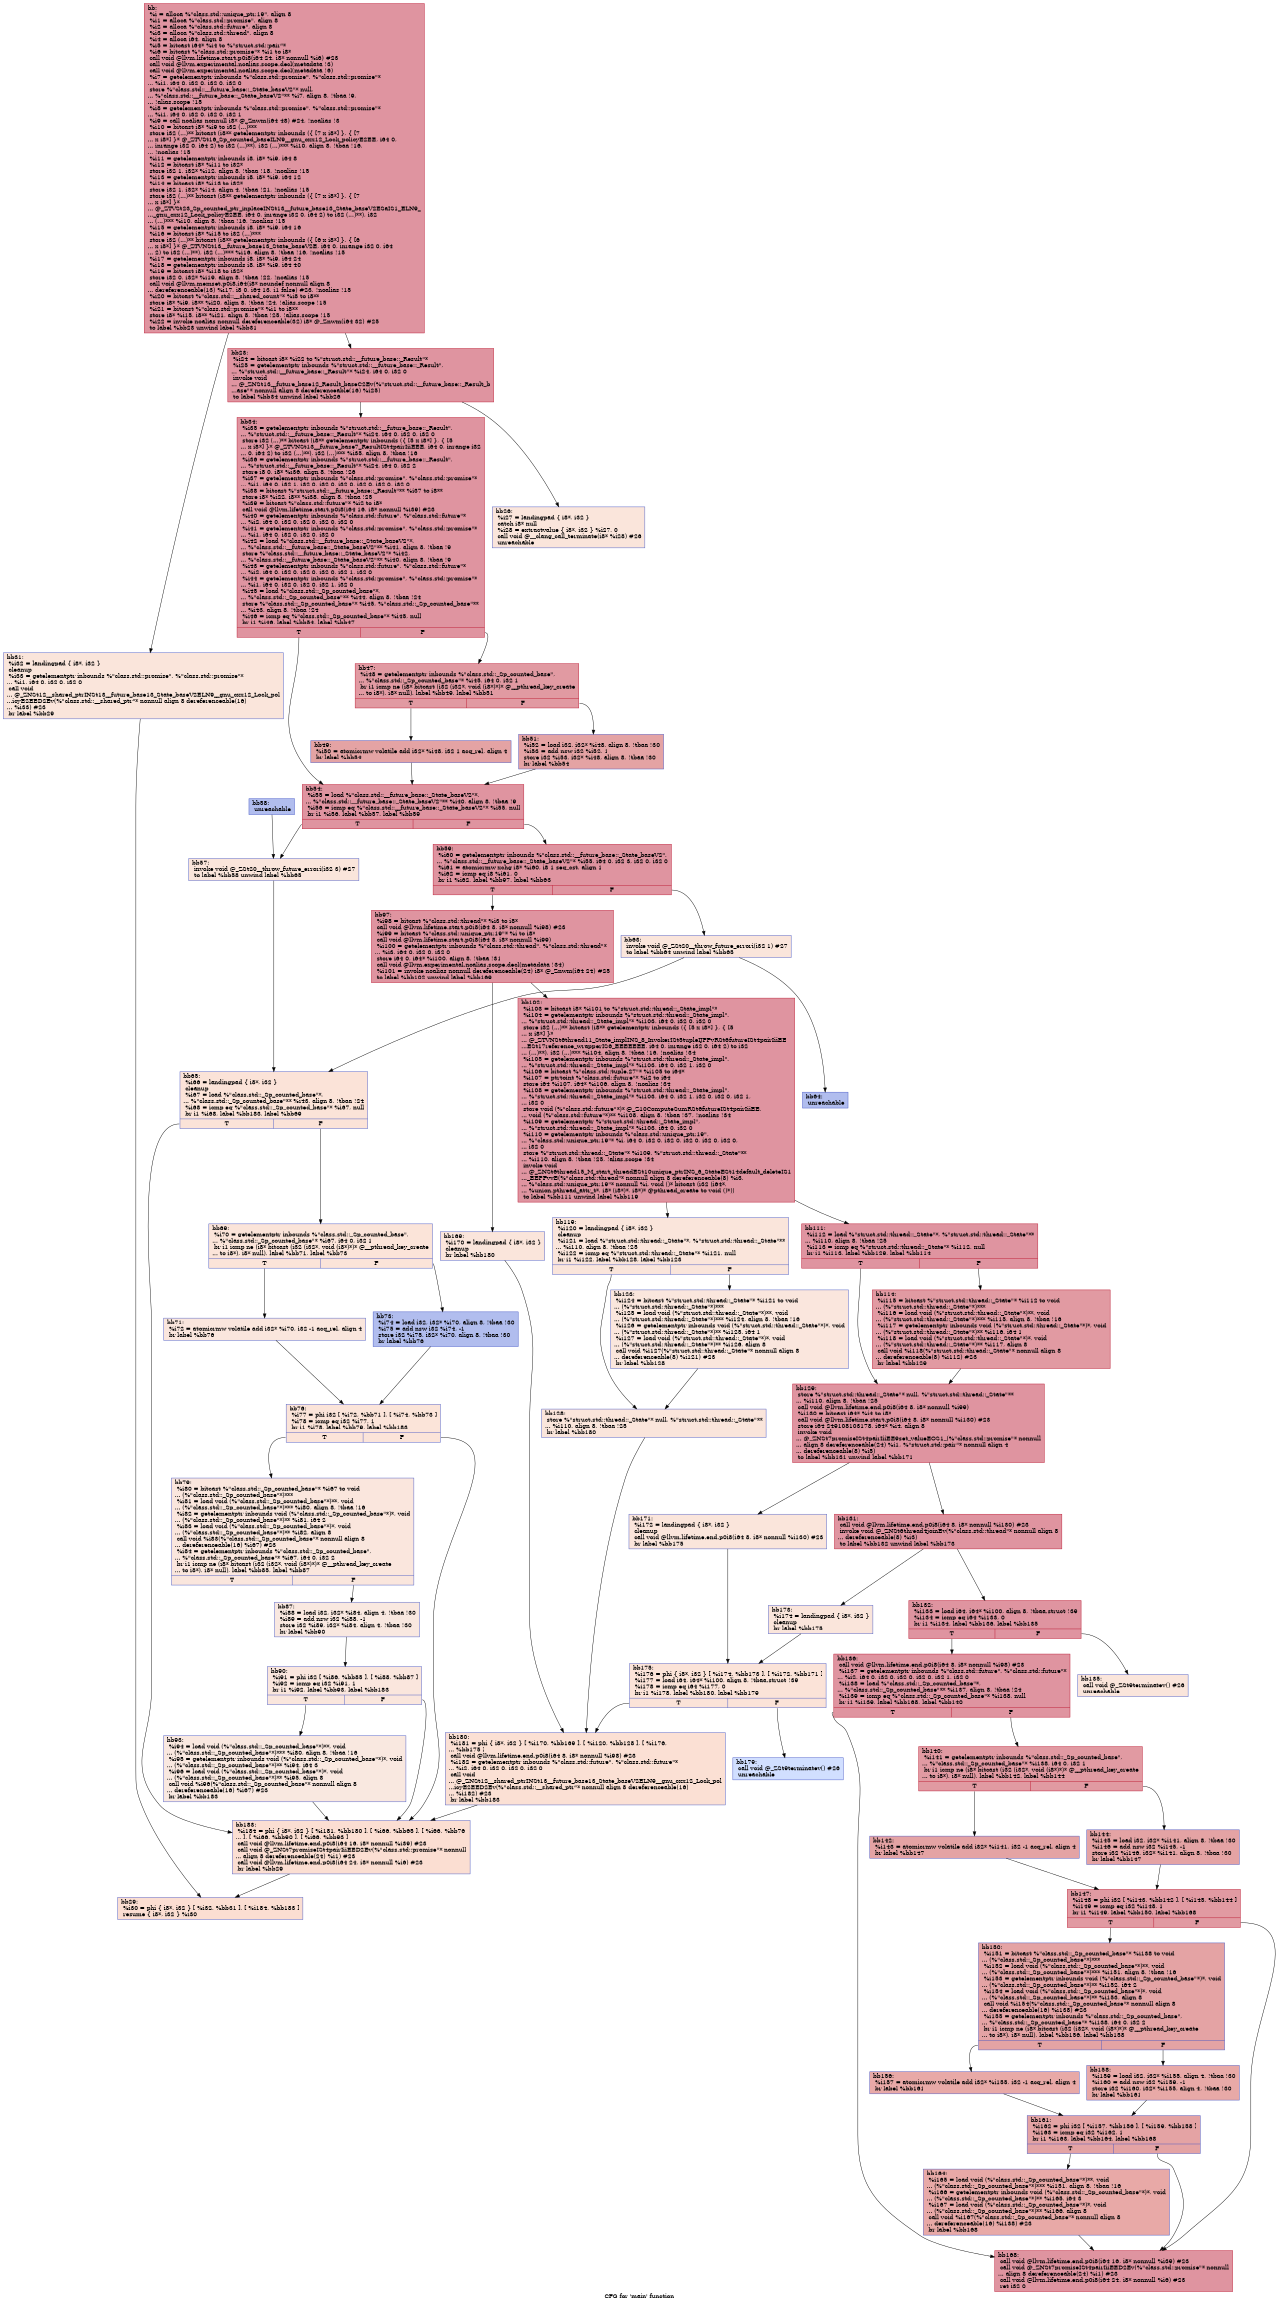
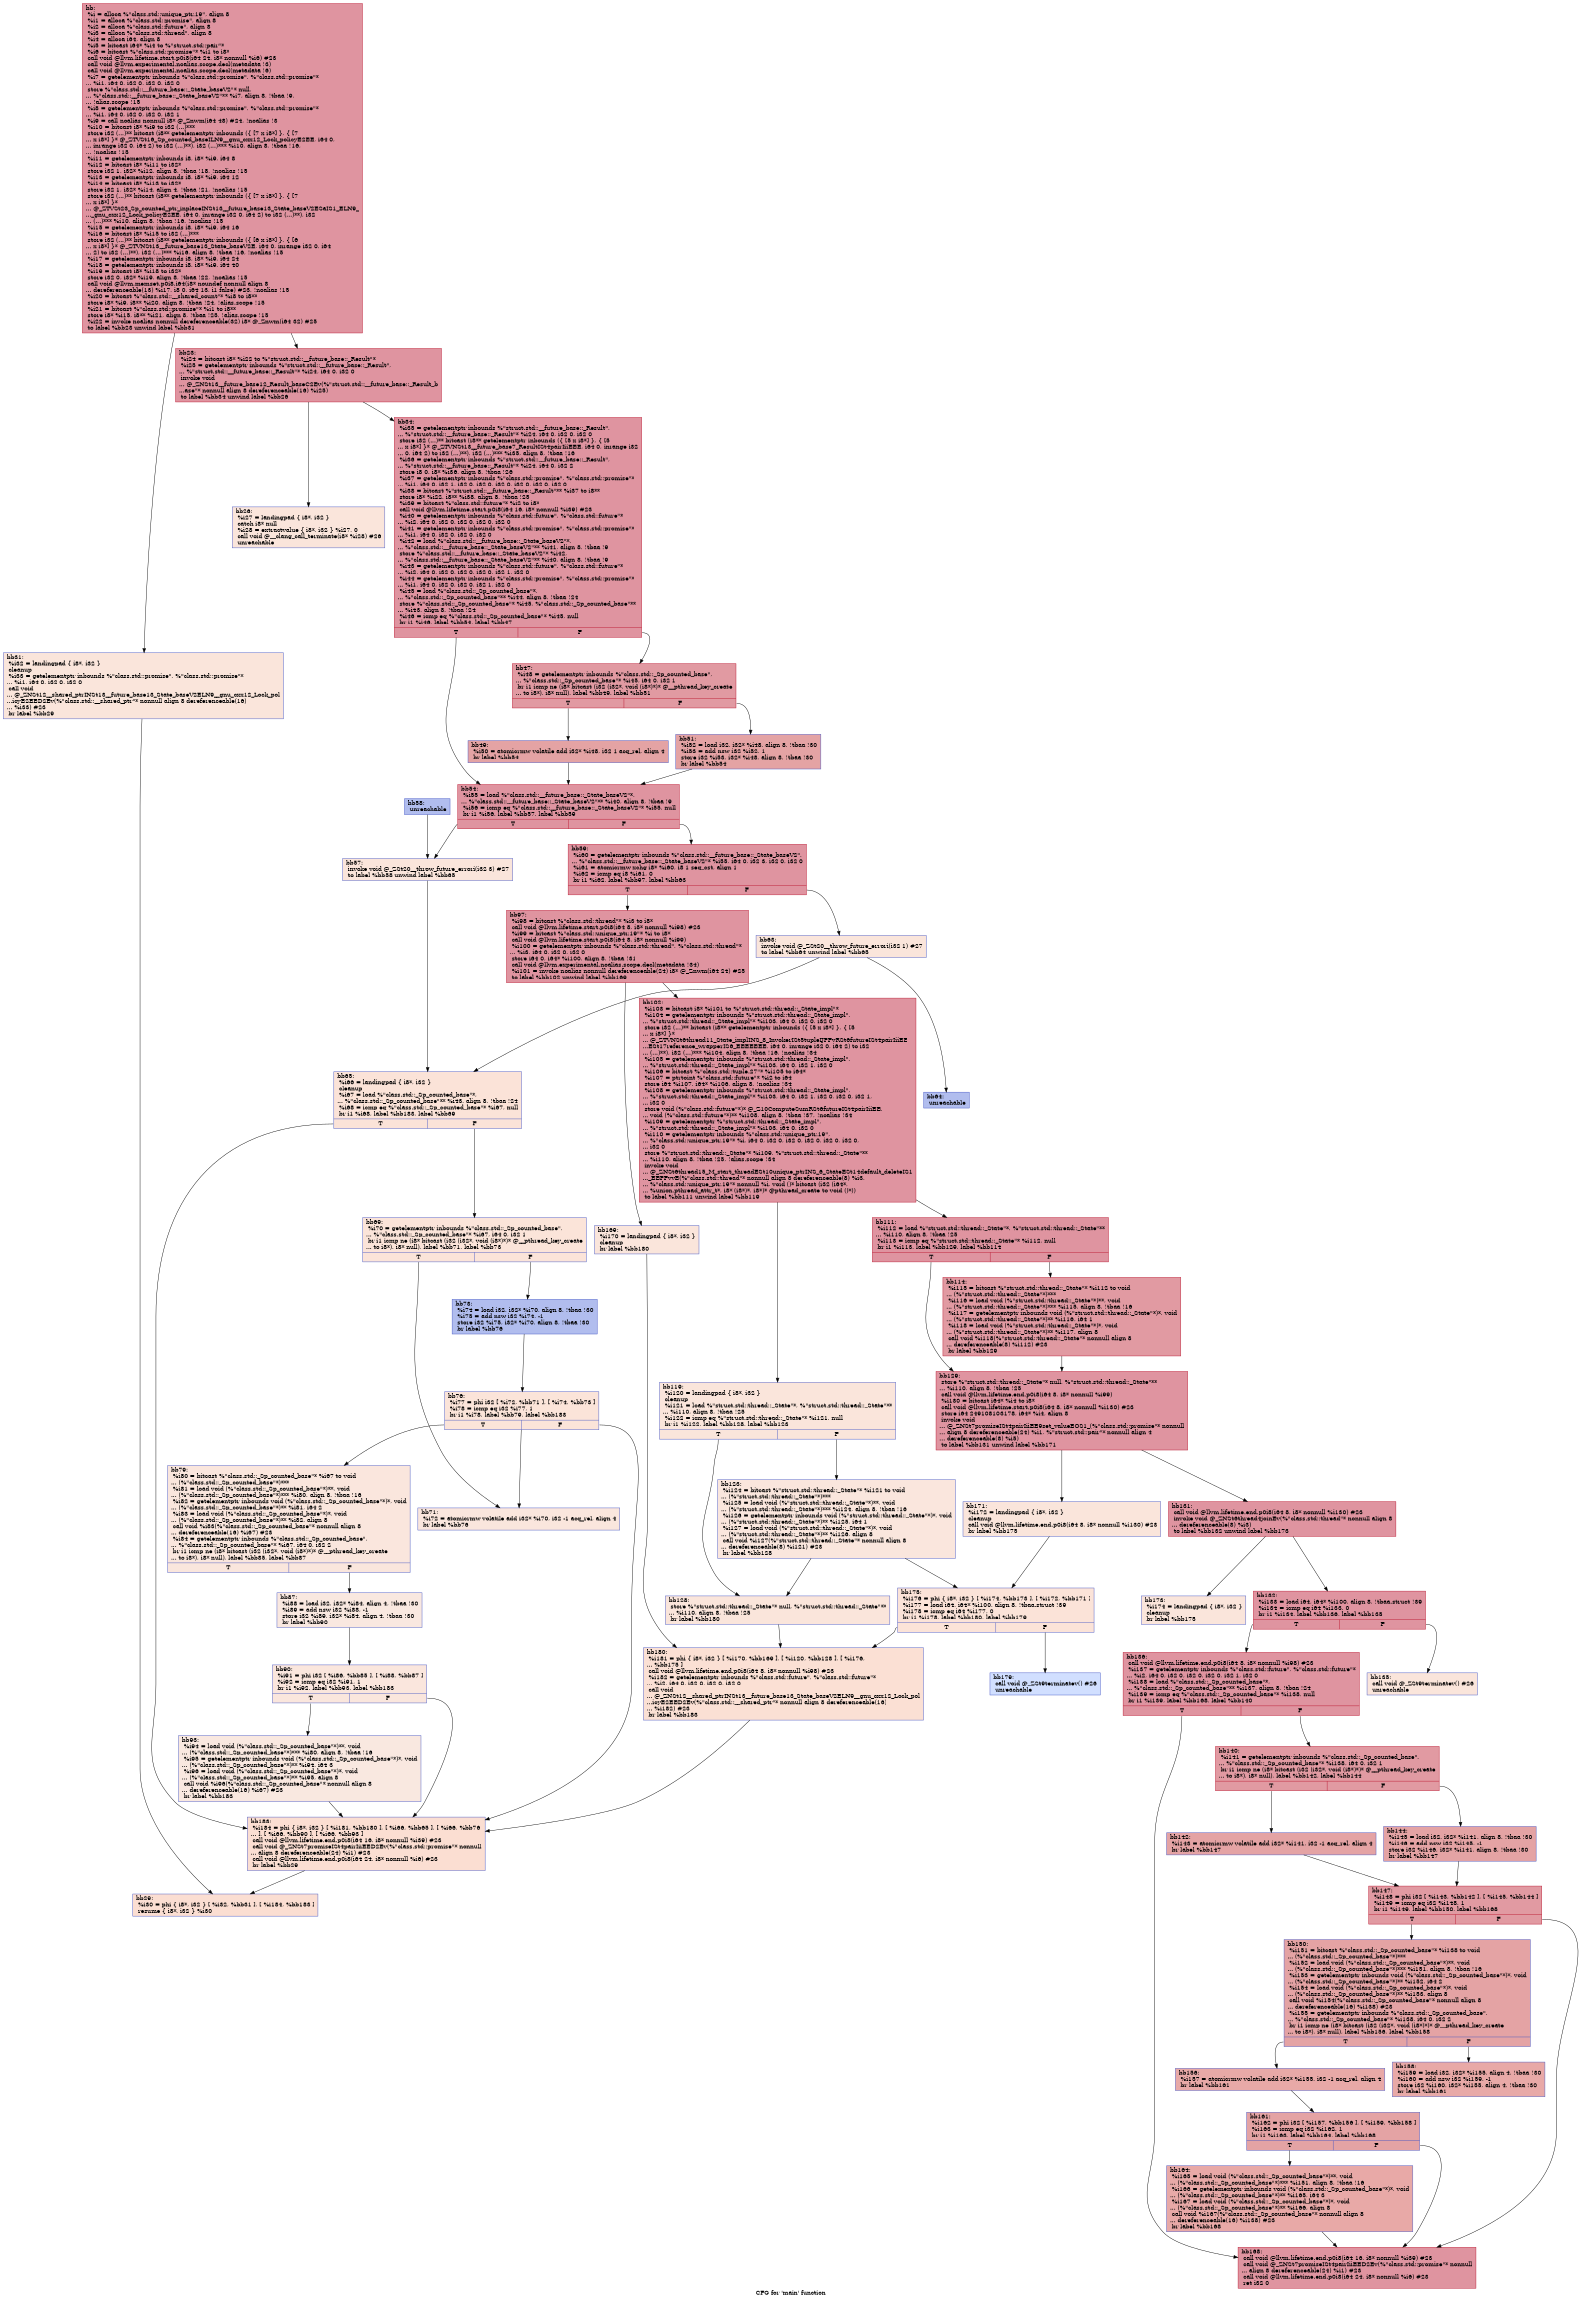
edge "bb71:" -> "bb76:": reversed
edge "bb173:" -> "bb175:": now "bb123:" -> "bb175:"
edge "bb158:" -> "bb161:": removed
